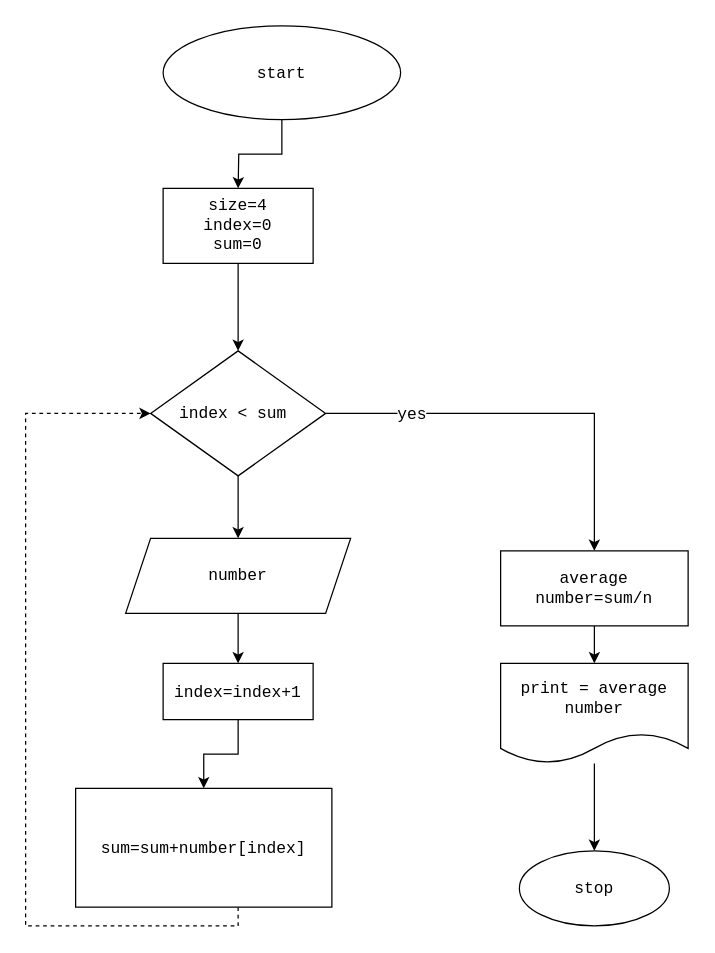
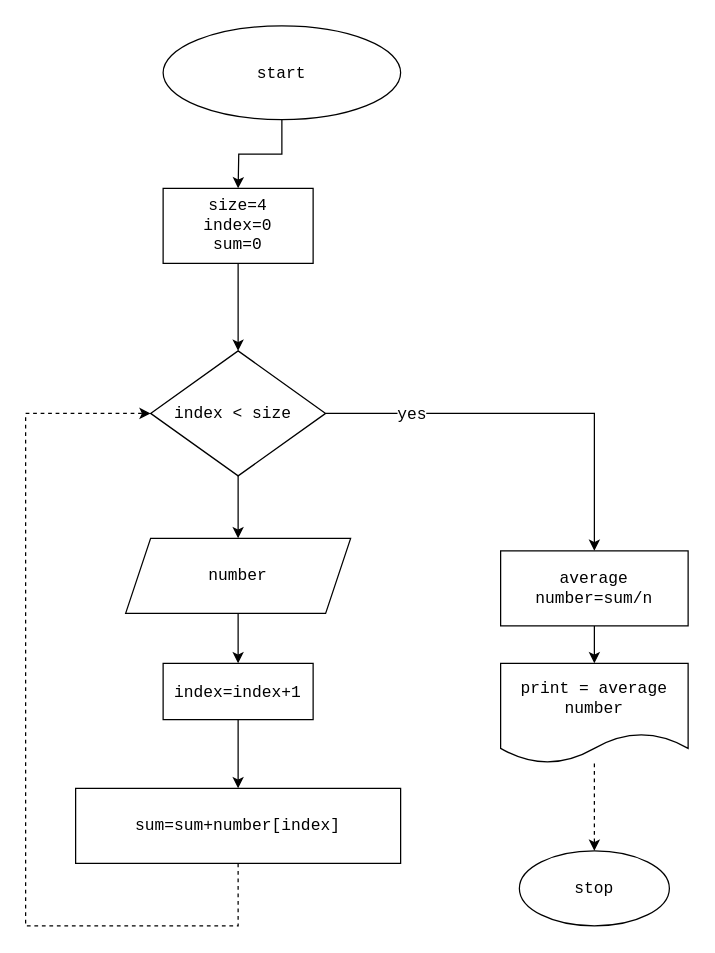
node "index < sum": label "index < sum" -> "index < size"
edge "print = average number" -> "stop": style solid -> dashed
node "sum=sum+number[index]": size 256x119 -> 325x75
